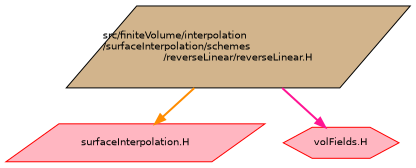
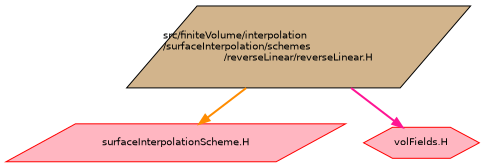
node "surfaceInterpolation.H": label "surfaceInterpolation.H" -> "surfaceInterpolationScheme.H"
